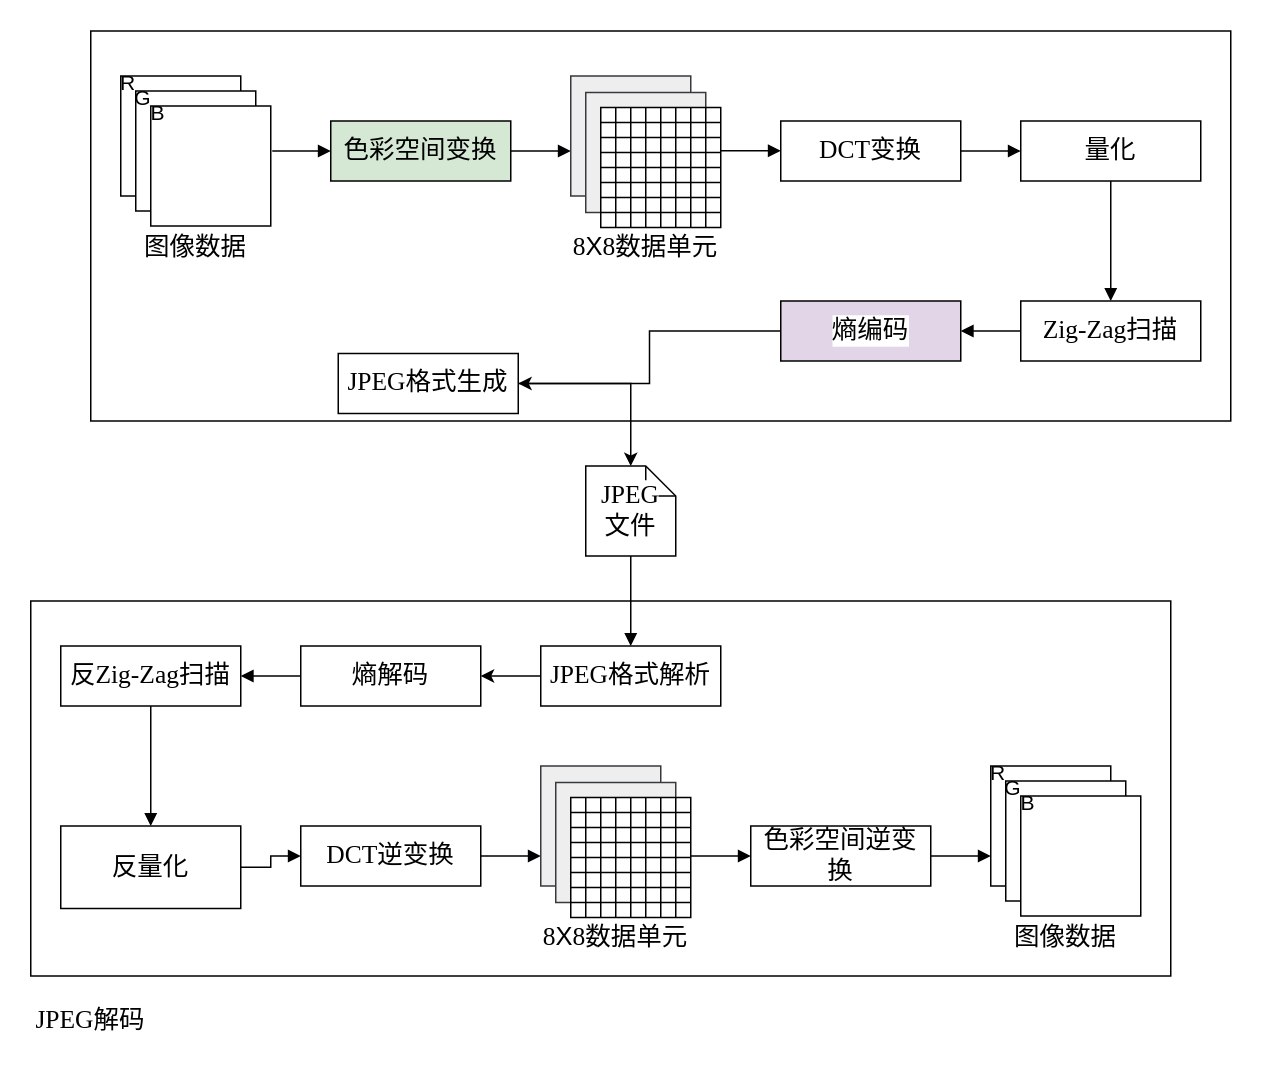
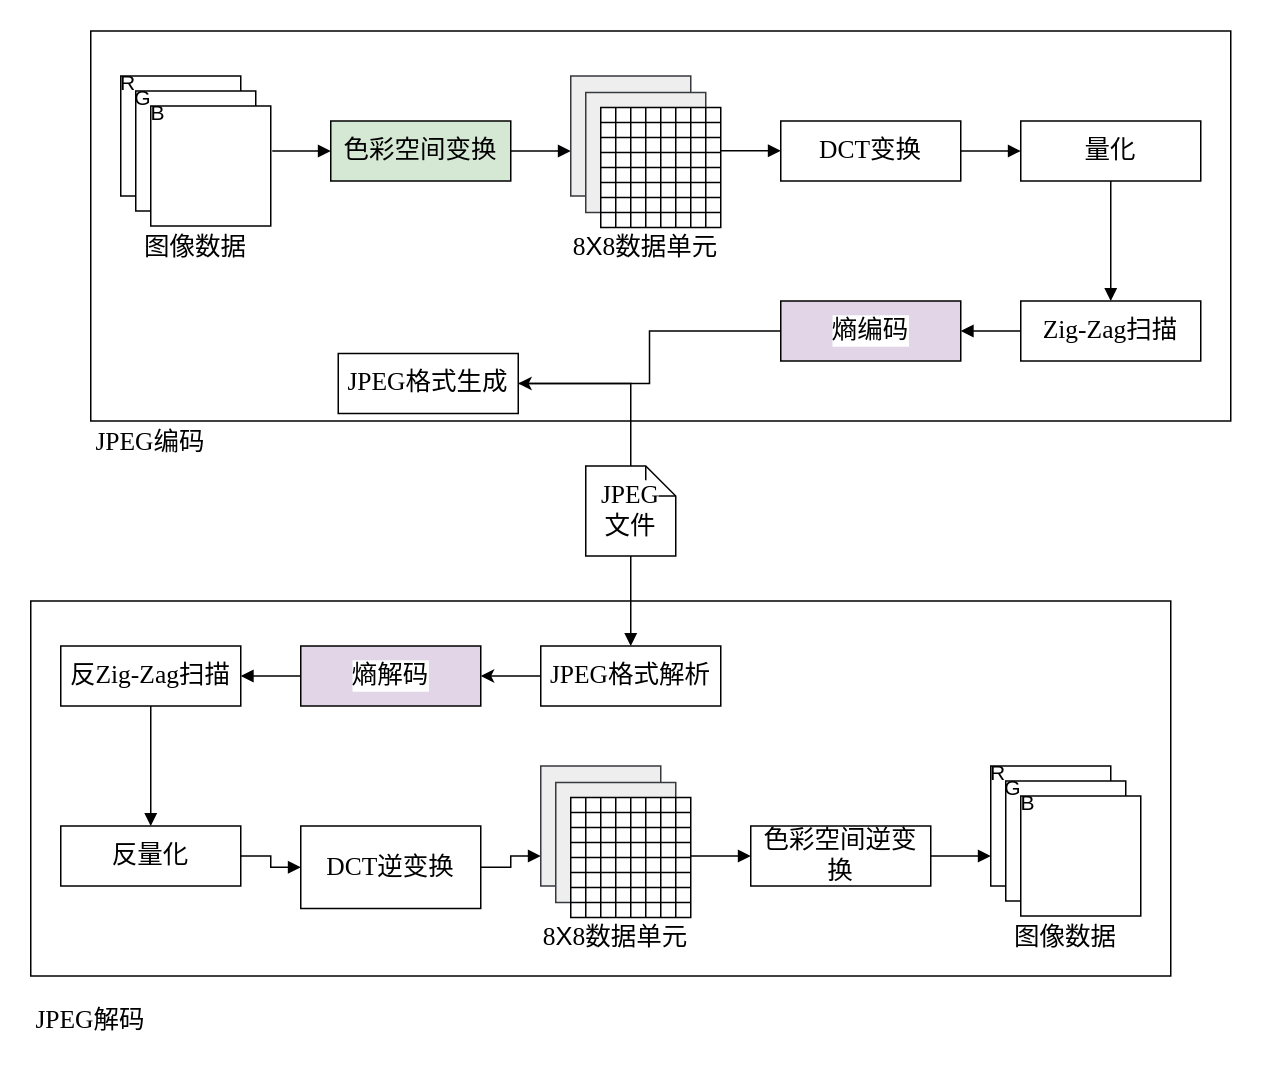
node "JPEG编码": added
edge "JPEG格式生成" -> "JPEG 文件": arrowhead classic -> none
node "熵解码": fillcolor #ffffff -> #e1d5e7
node "DCT逆变换": size 180x60 -> 180x83
node "反量化": size 180x83 -> 180x60
